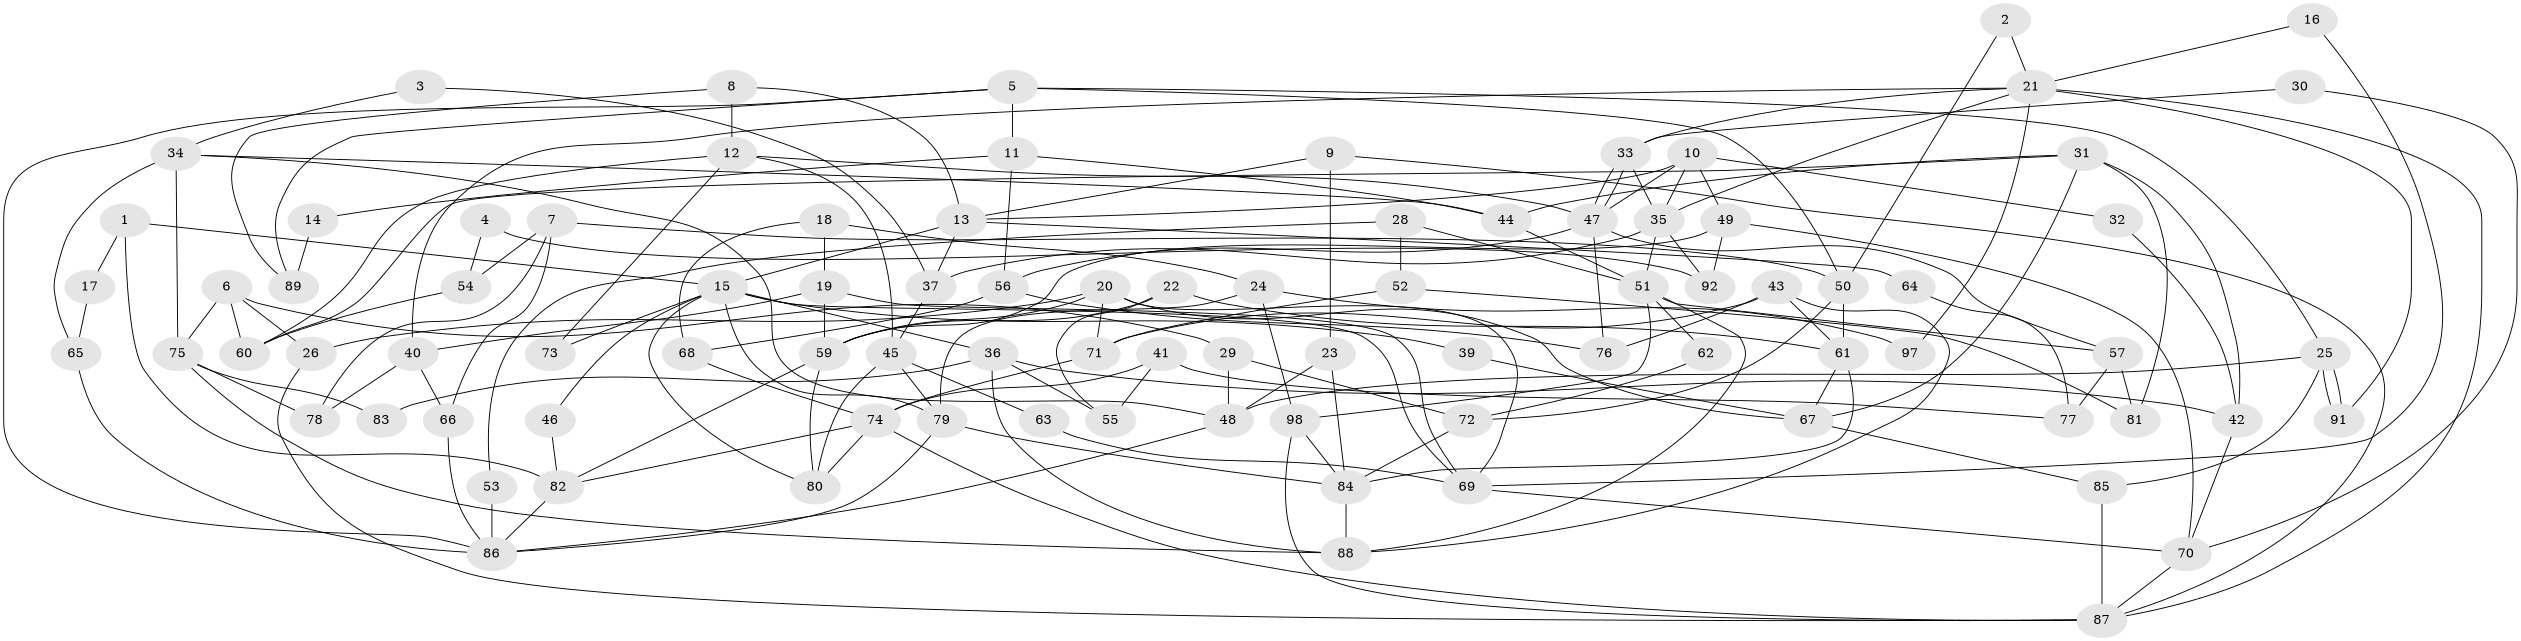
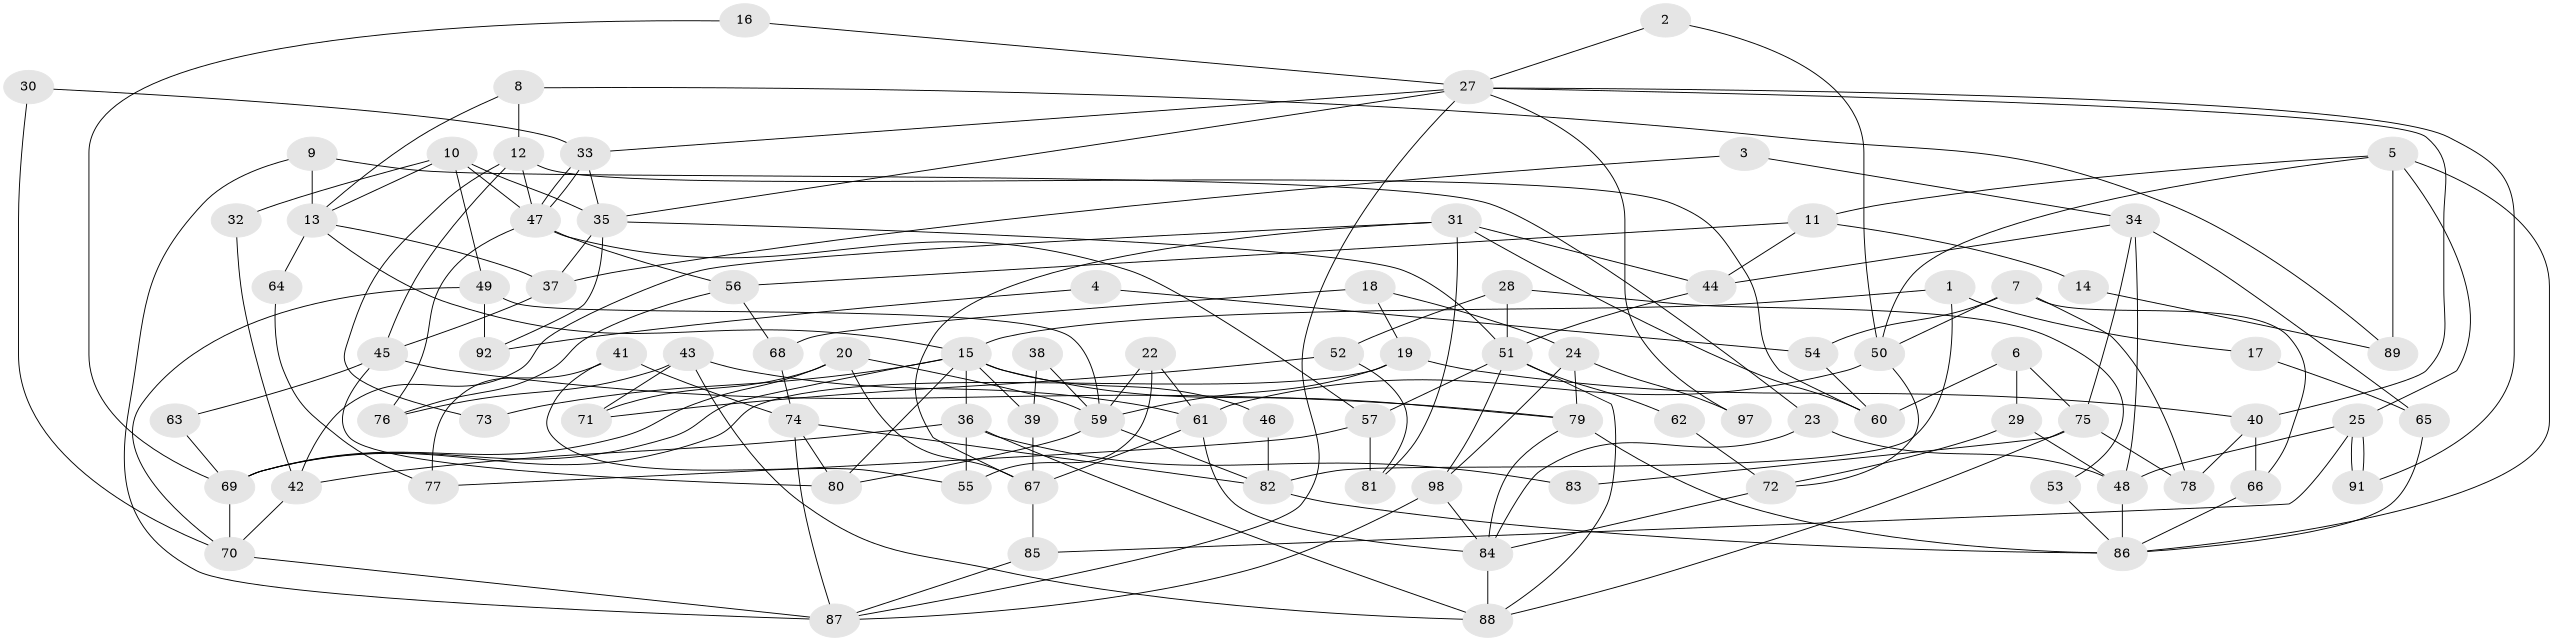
node "21": label "21" -> "27"
node "26": removed
node "38": added
edge "71" -- "74": removed
